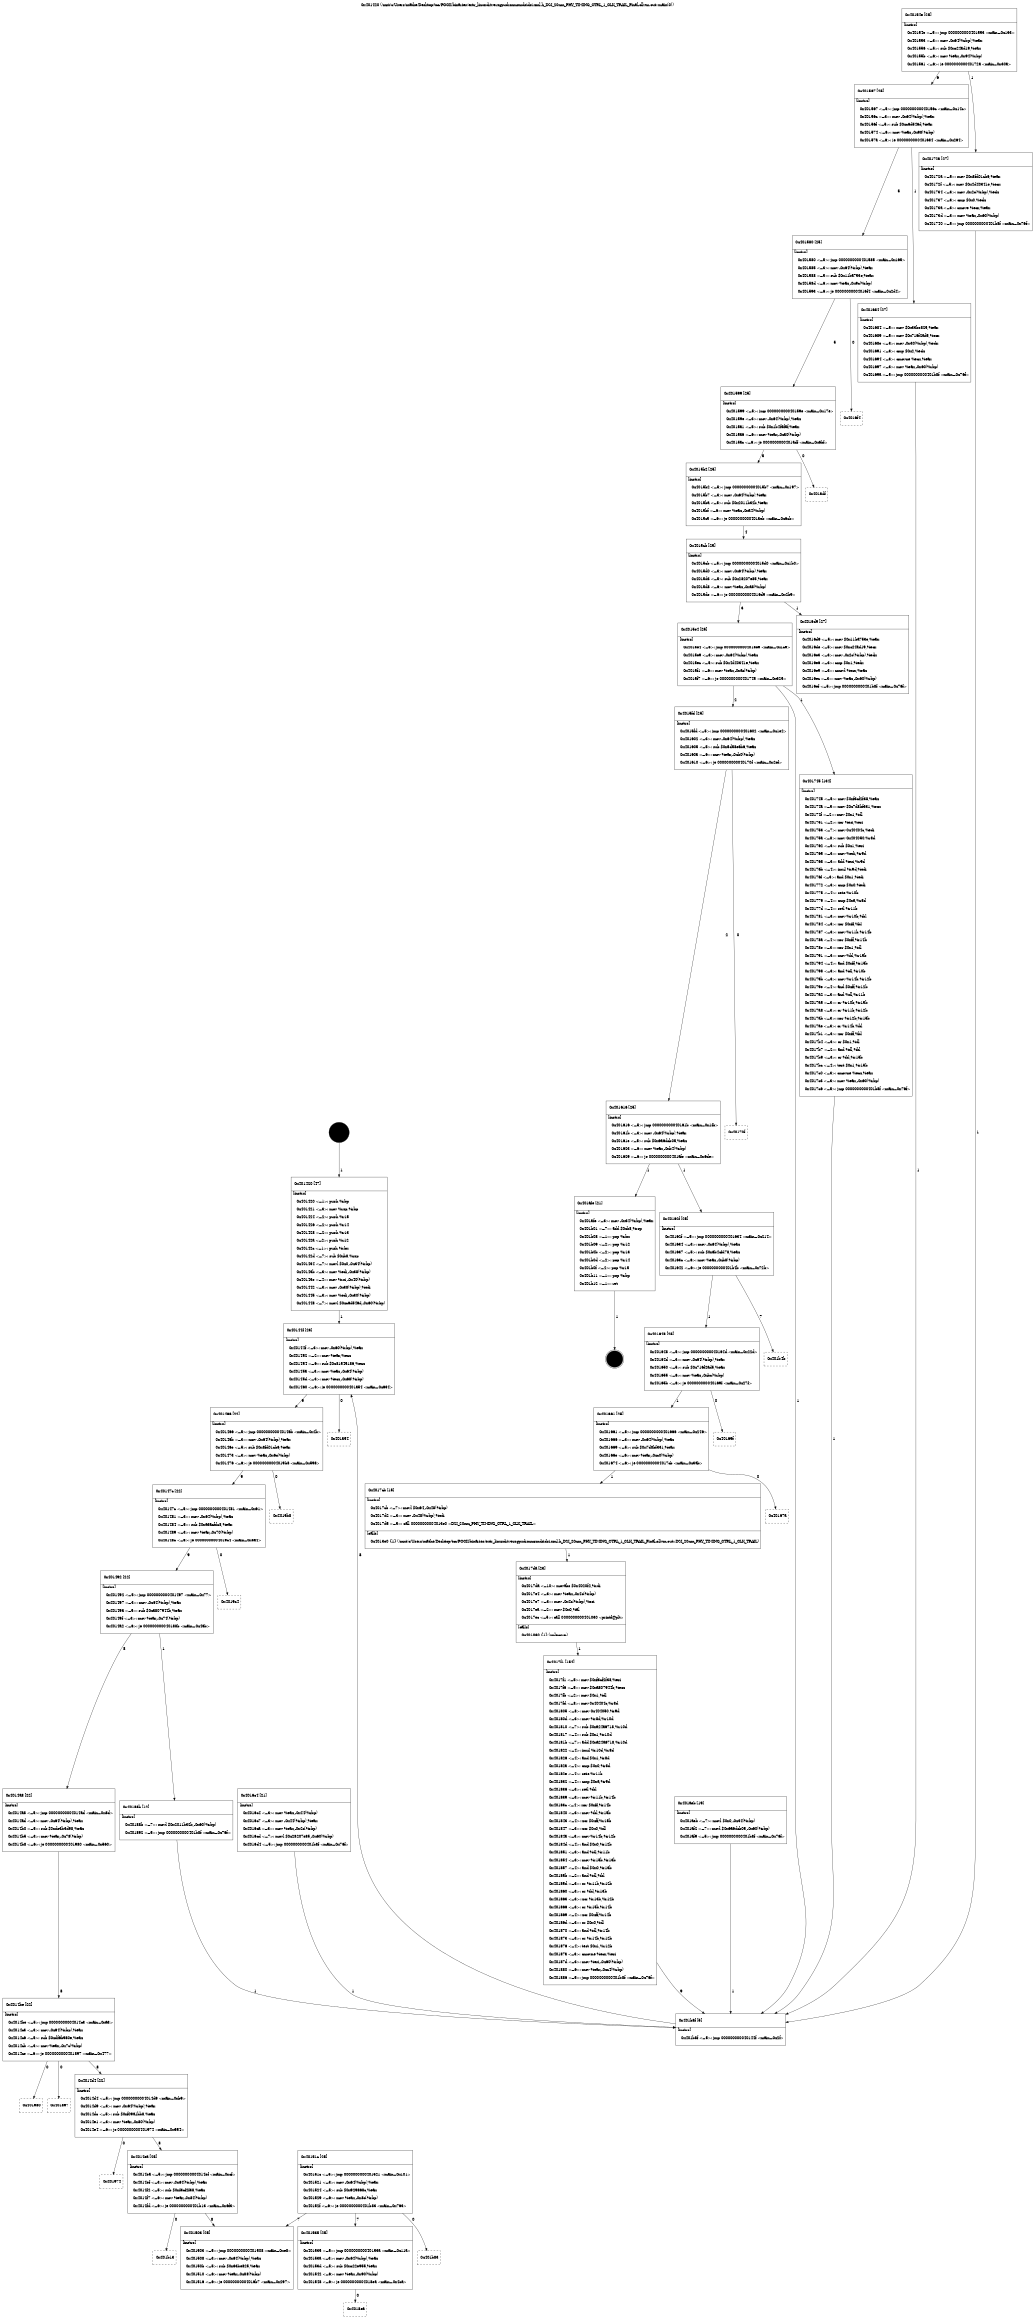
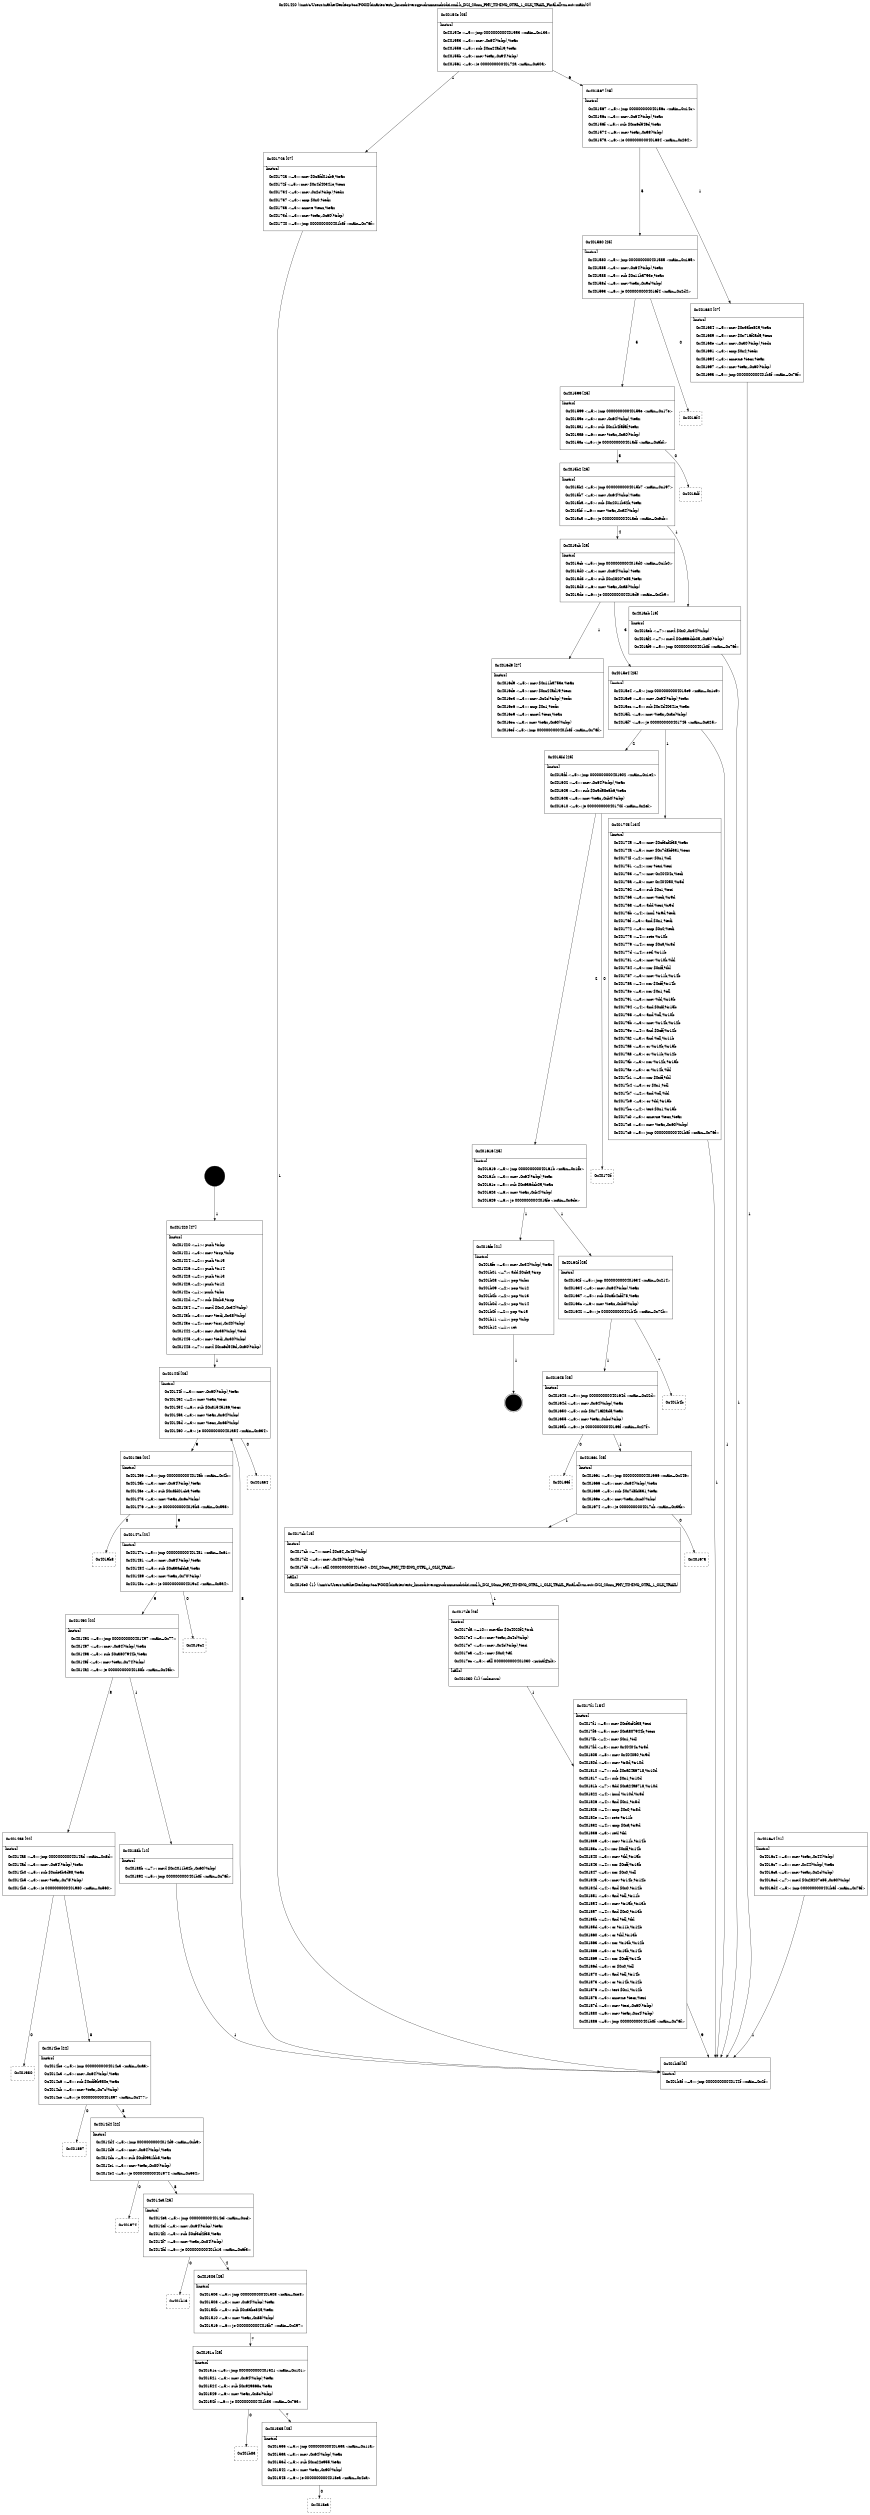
edge "0x4015b2 [25]" -> "0x401aeb [19]": added, label "1"
edge "0x4014be [22]" -> "0x401980": now "0x4014a8 [22]" -> "0x401980"
edge "0x40151c [25]" -> "0x401503 [25]": reversed
edge "0x4014ea [25]" -> "0x401503 [25]": label " 8" -> " 4"
